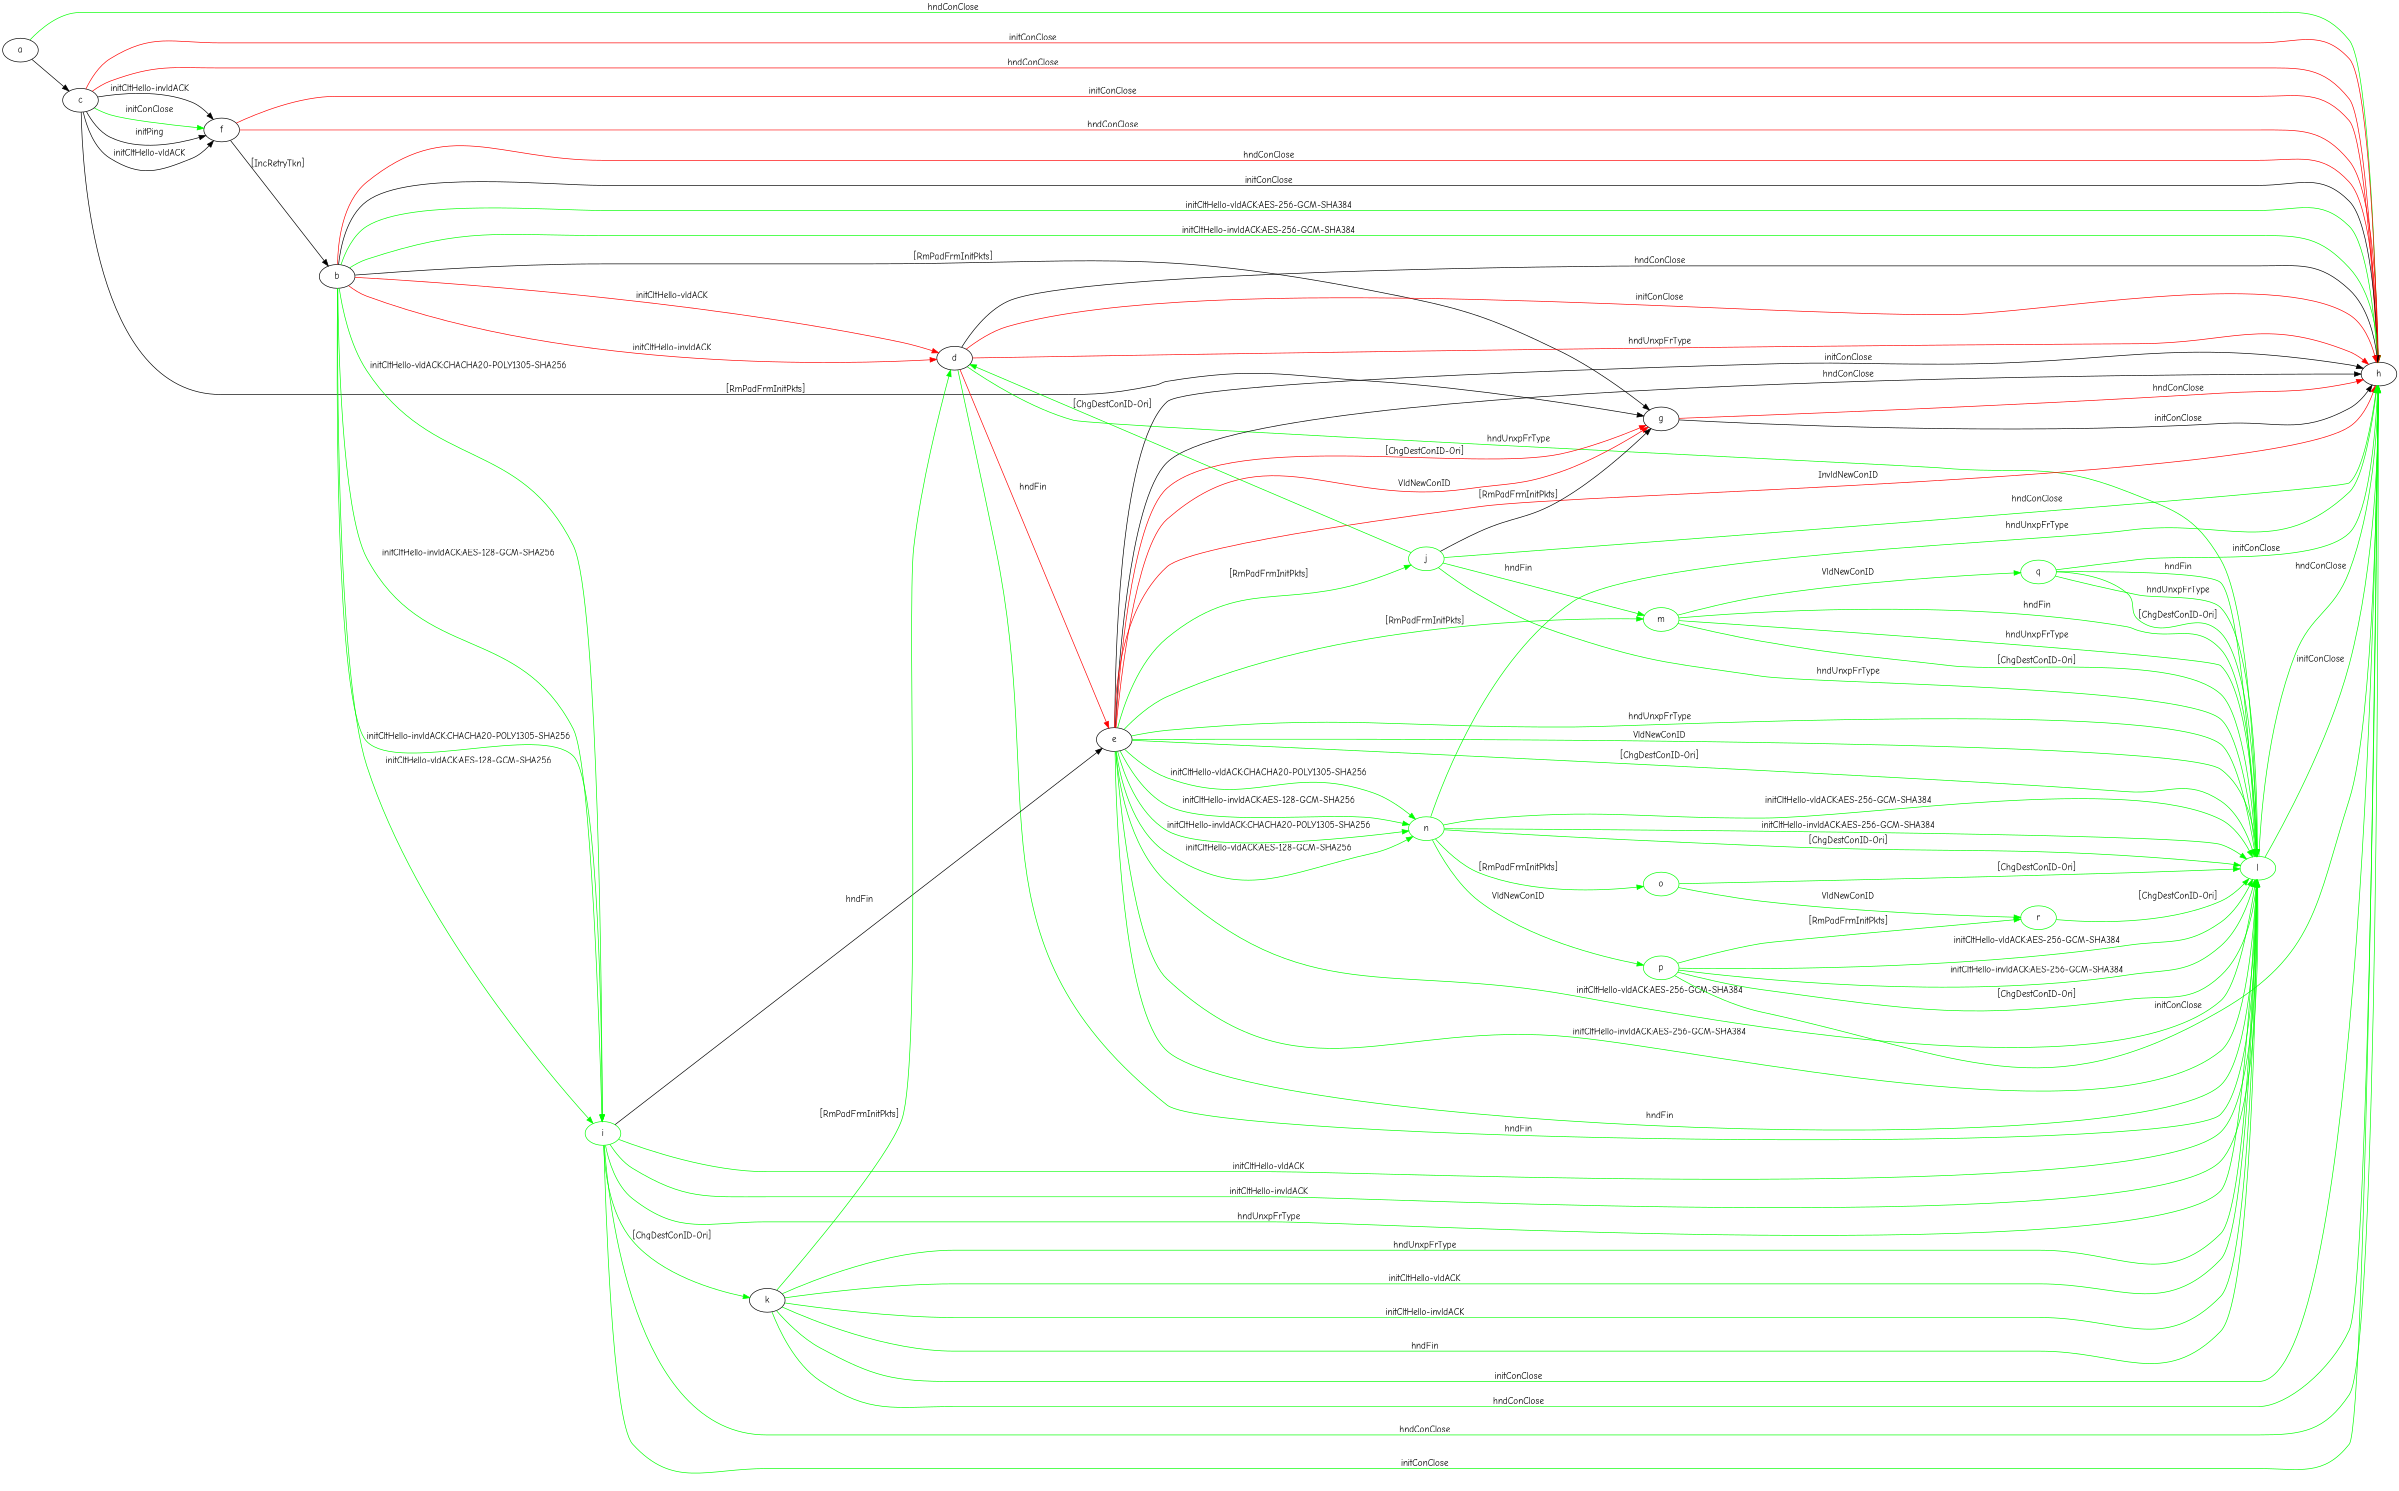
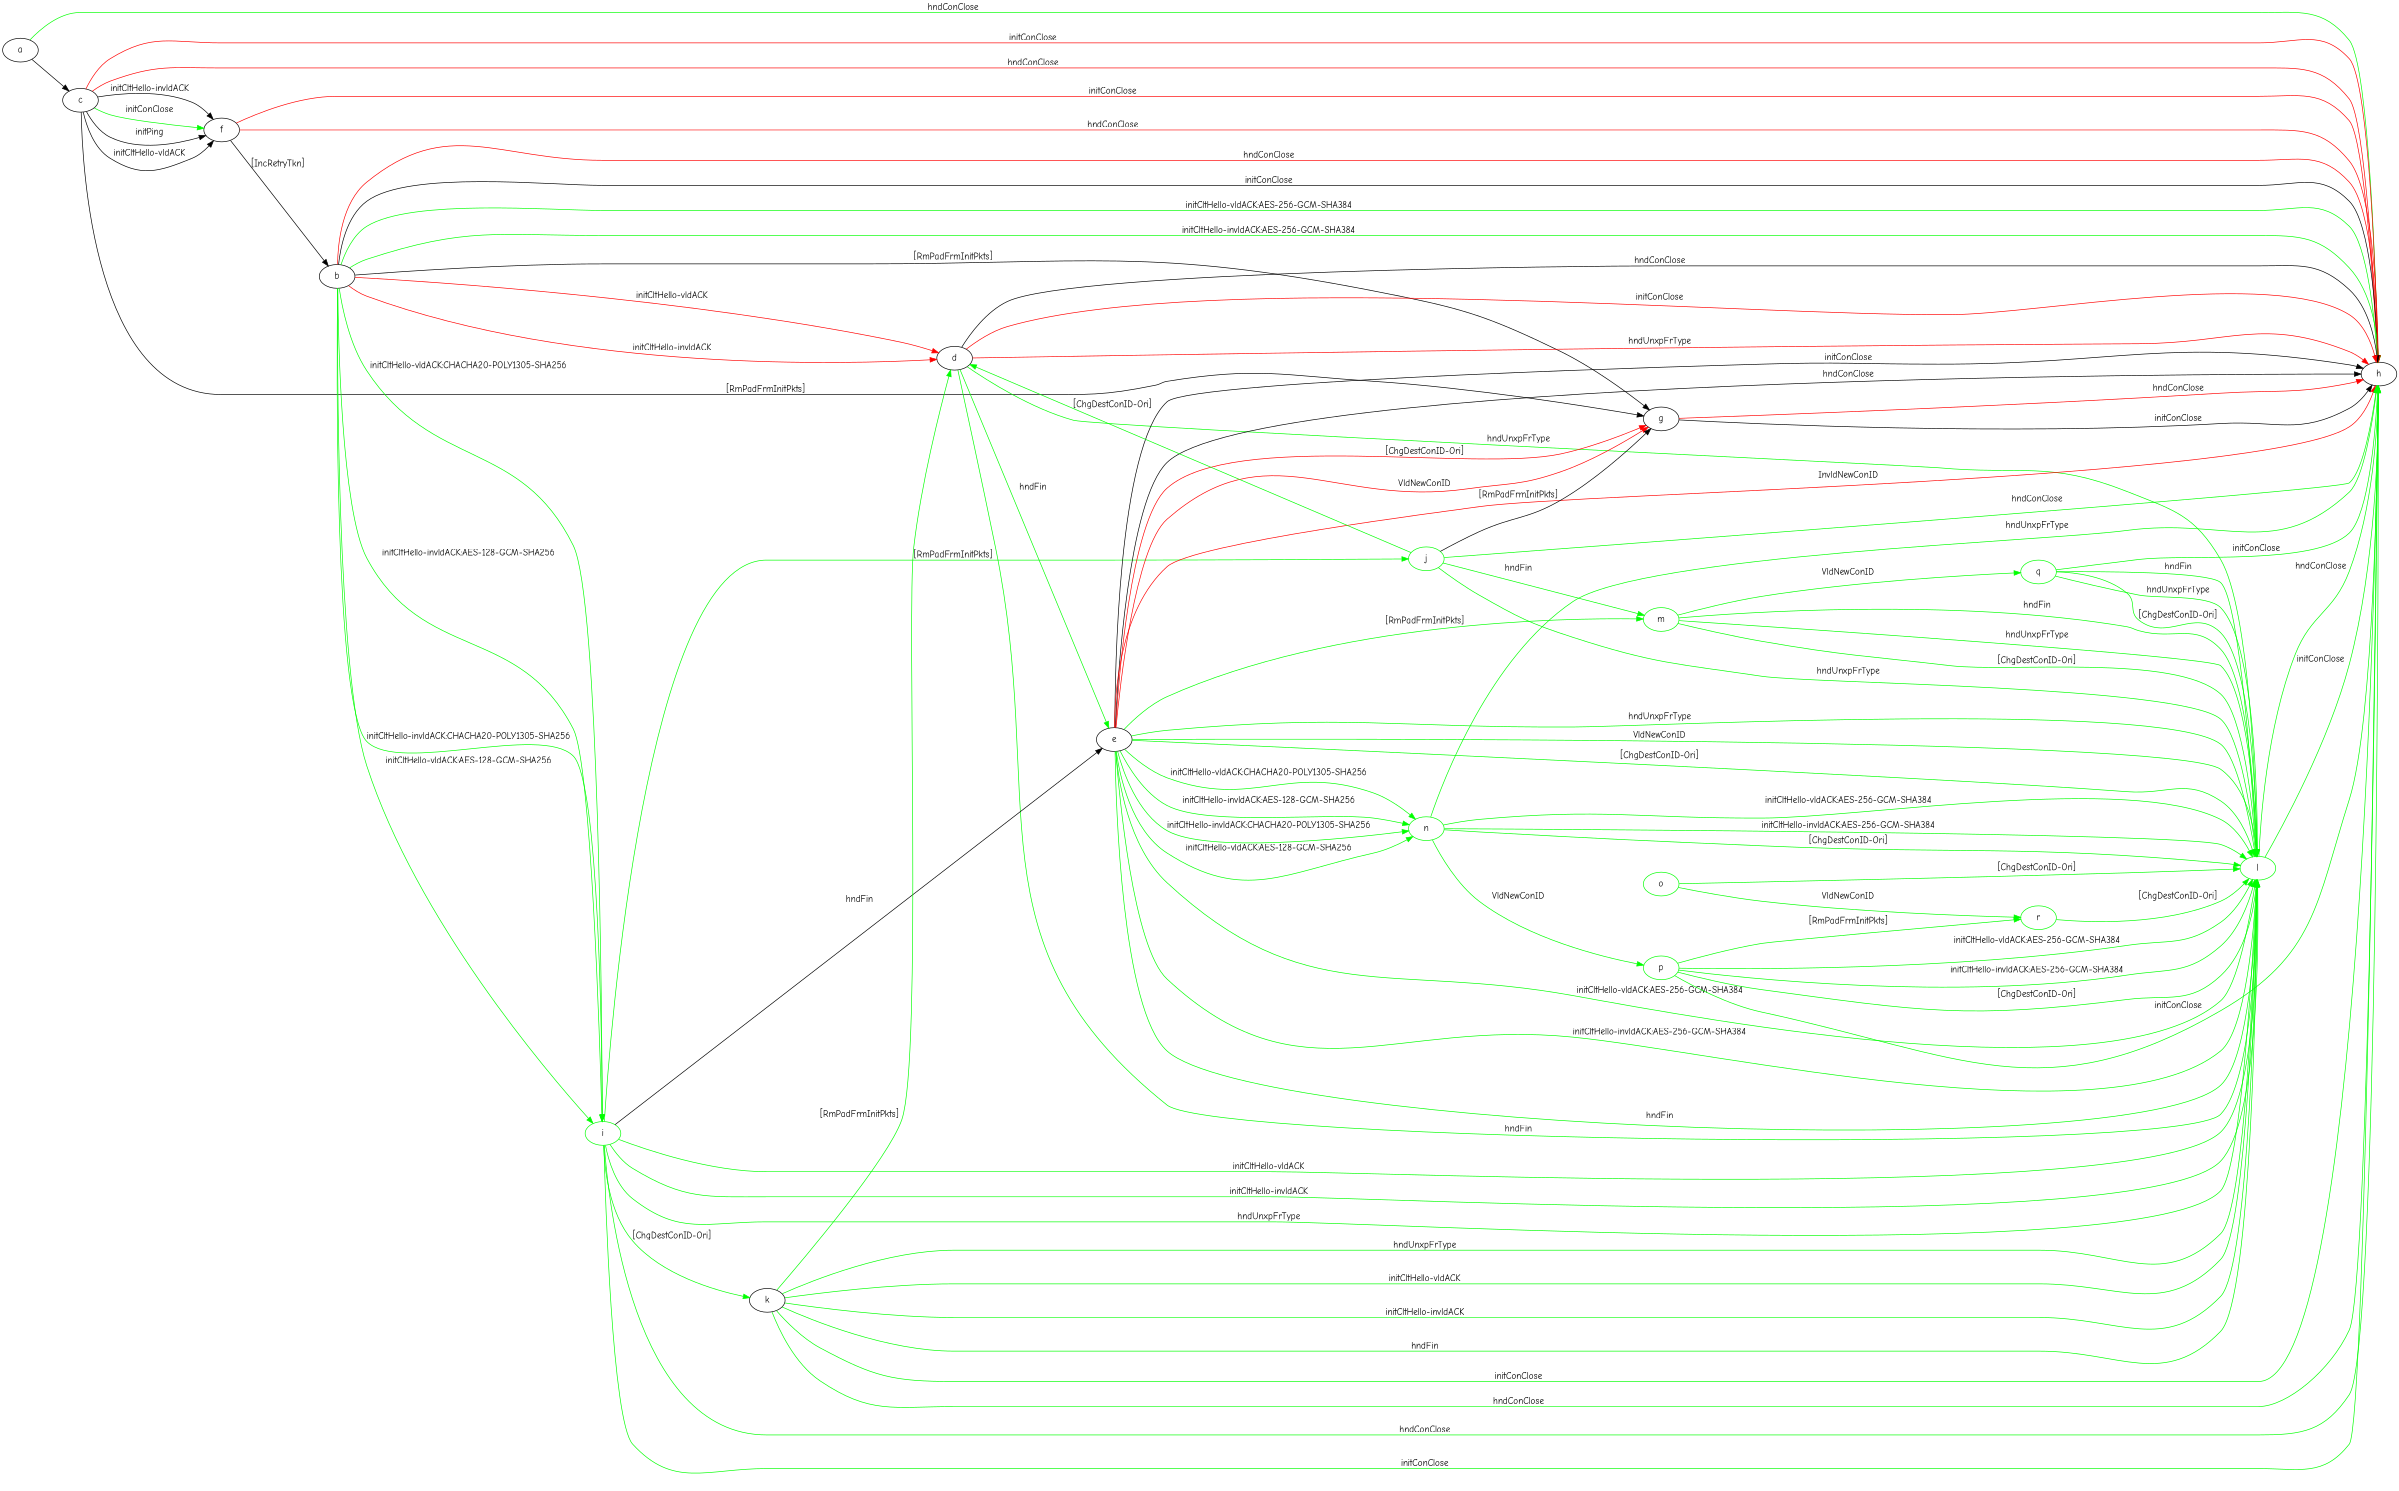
edge "d" -> "e": color red -> green
edge "e" -> "j": now "i" -> "j"
edge "n" -> "o": removed, label "[RmPadFrmInitPkts]"
